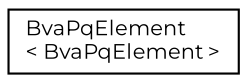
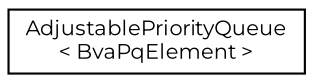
node "BvaPqElement < BvaPqElement >": label "BvaPqElement < BvaPqElement >" -> "AdjustablePriorityQueue < BvaPqElement >"
